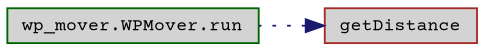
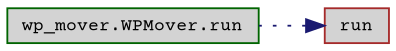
node "getDistance": label "getDistance" -> "run"
